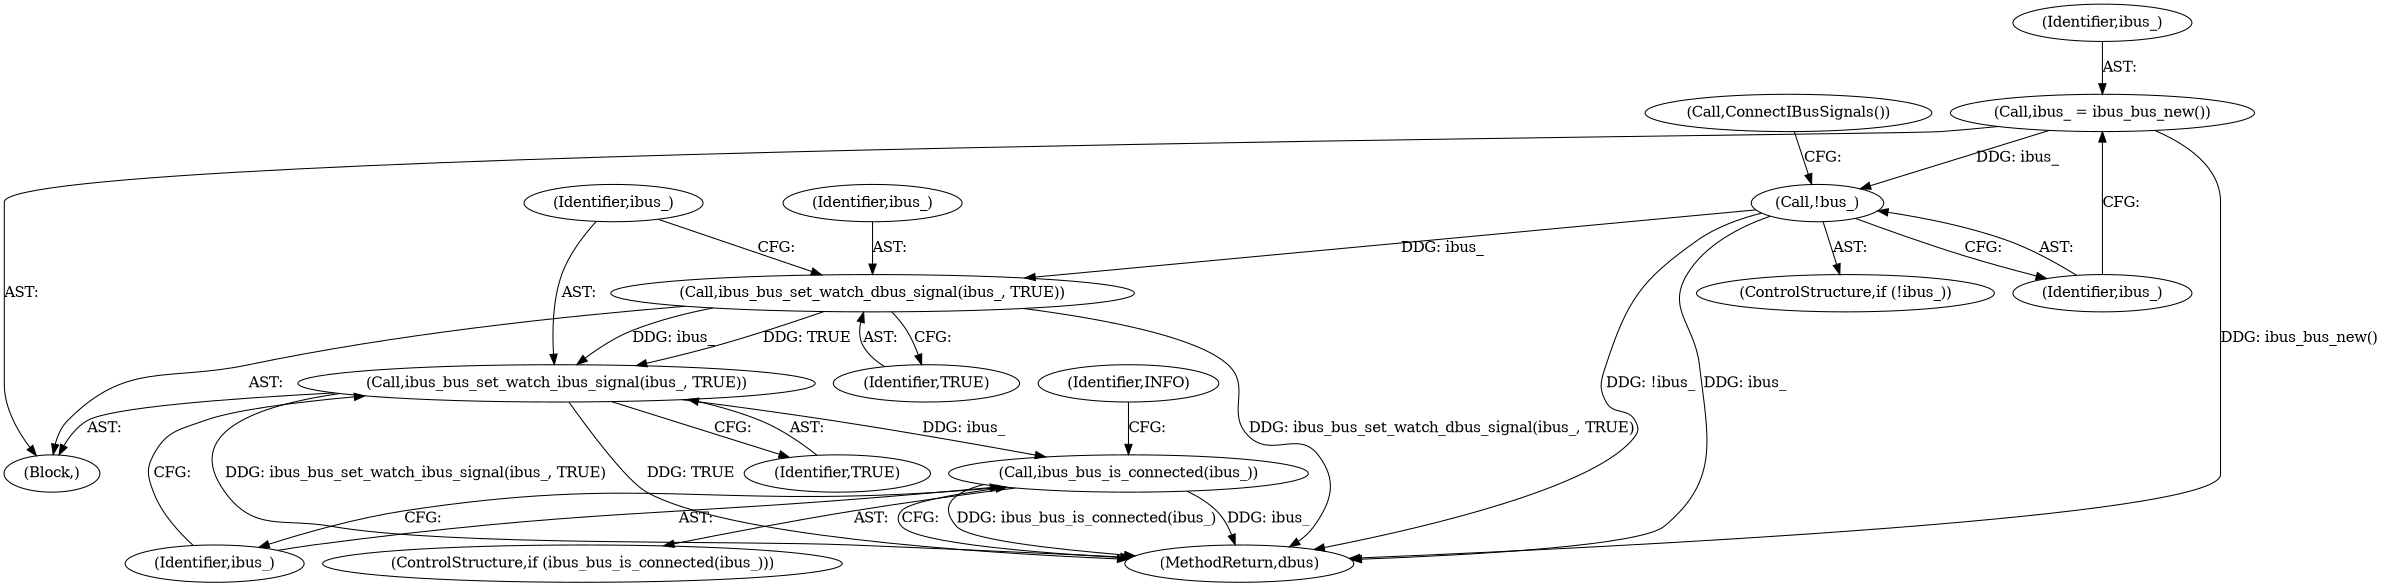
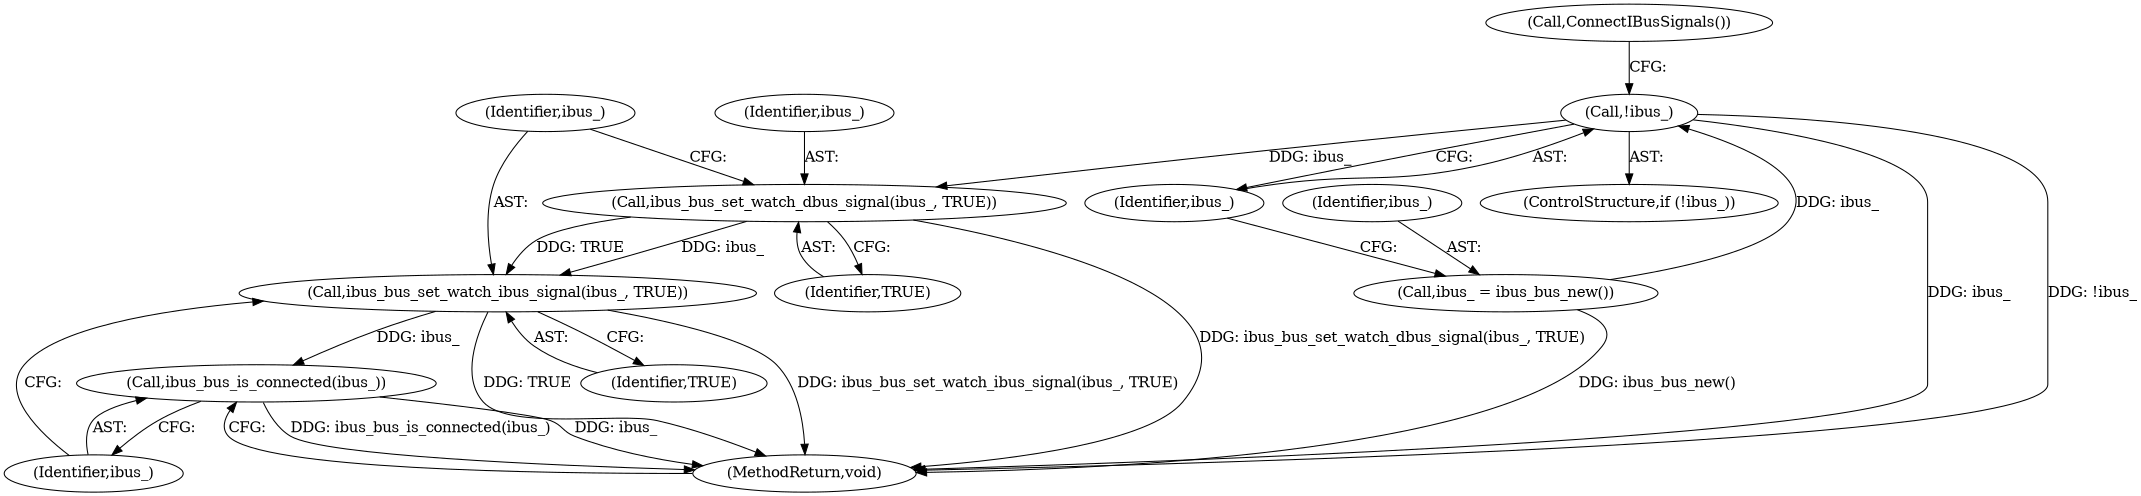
node "(Call,!bus_)": label "(Call,!bus_)" -> "(Call,!ibus_)"
node "(Identifier,INFO)": removed
node "(Block,)": removed
node "(ControlStructure,if (ibus_bus_is_connected(ibus_)))": removed
node "(MethodReturn,dbus)": label "(MethodReturn,dbus)" -> "(MethodReturn,void)"
